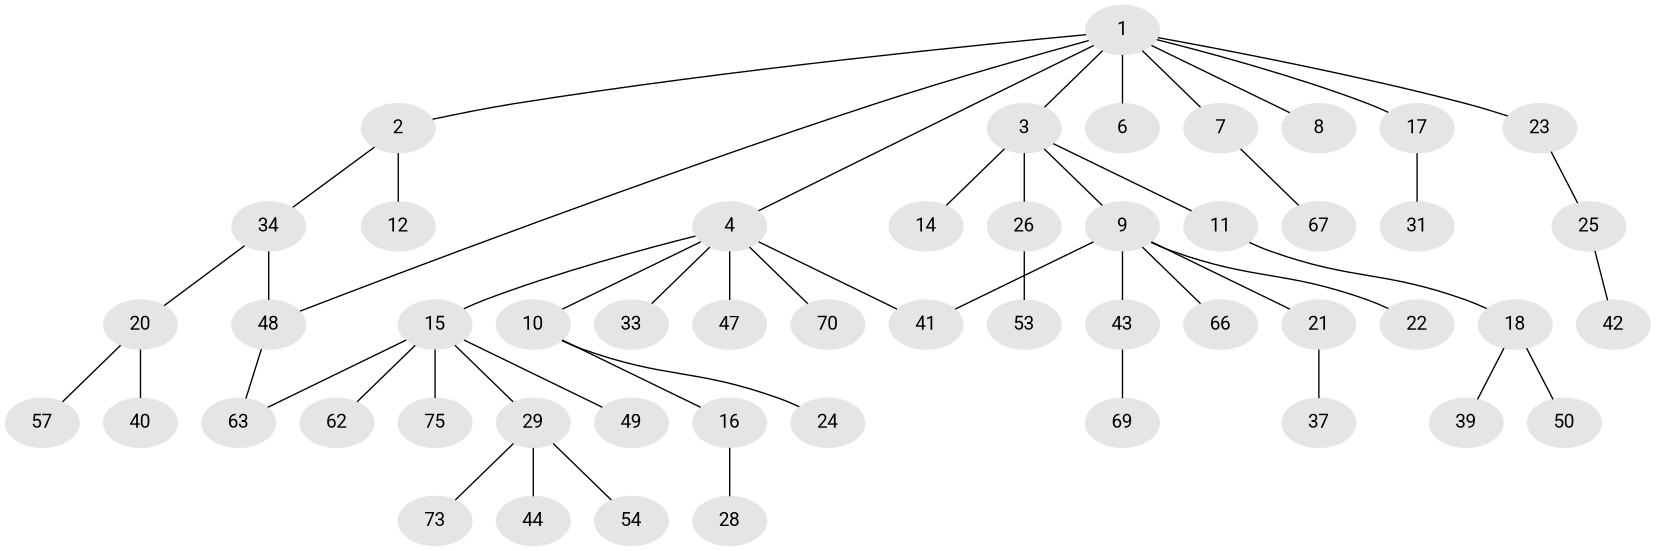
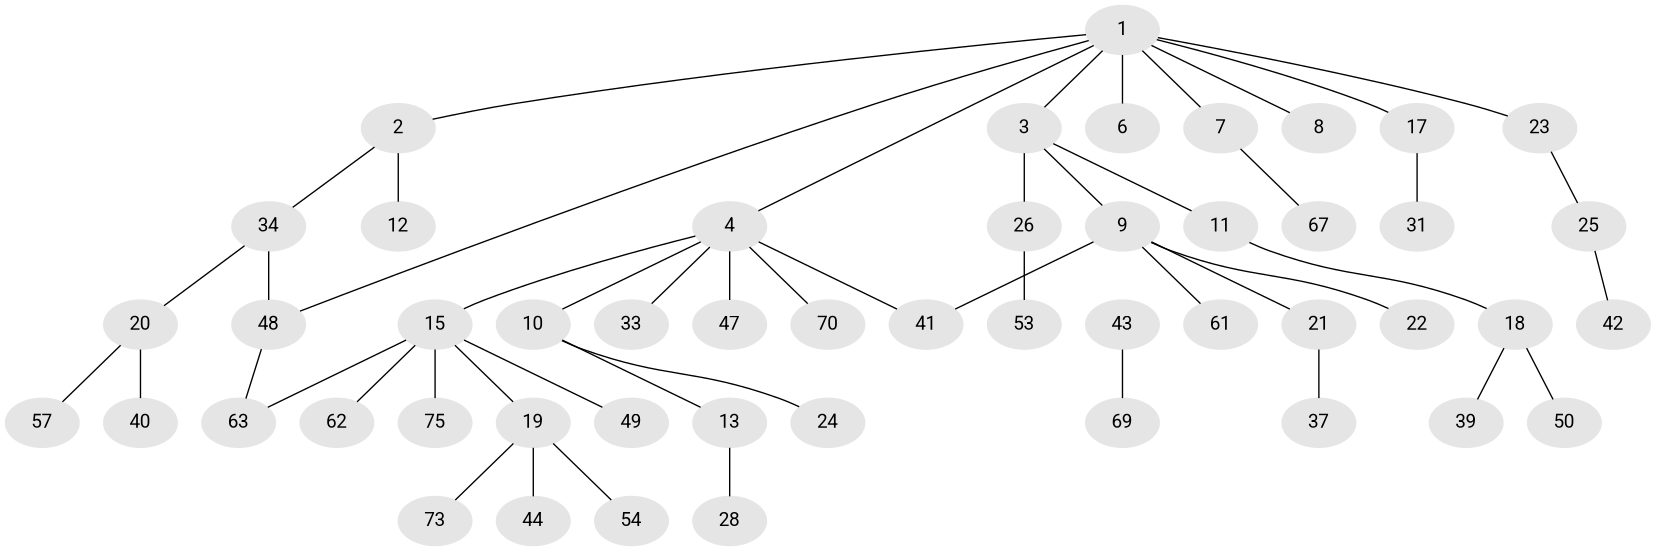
node "14": removed
edge "9" -- "43": removed
node "66": label "66" -> "61"
node "29": label "29" -> "19"
node "16": label "16" -> "13"
